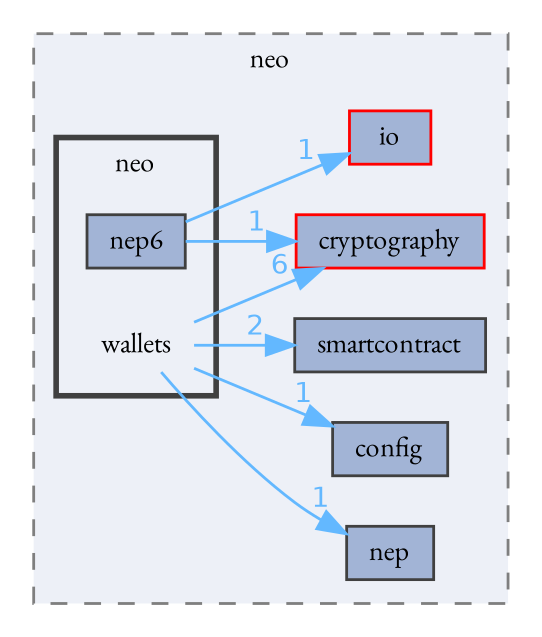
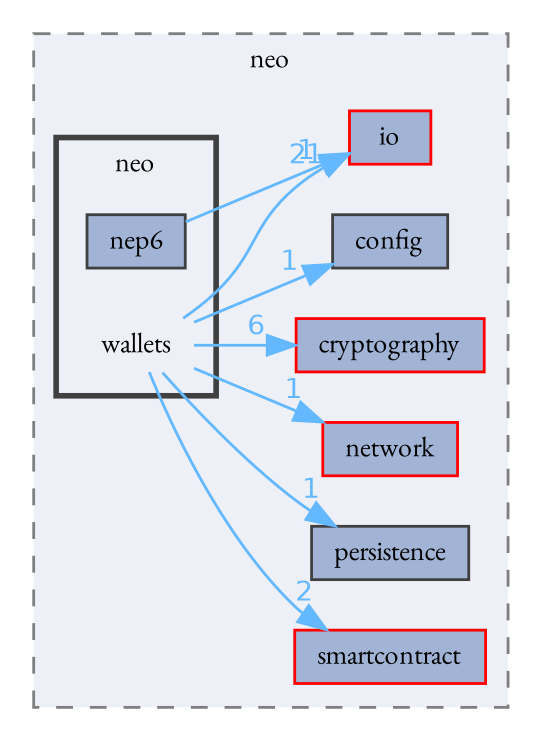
edge "nep6" -> "cryptography": removed
edge "wallets" -> "io": added
node "smartcontract": color grey25 -> red
node "network": added
node "nep": label "nep" -> "persistence"
